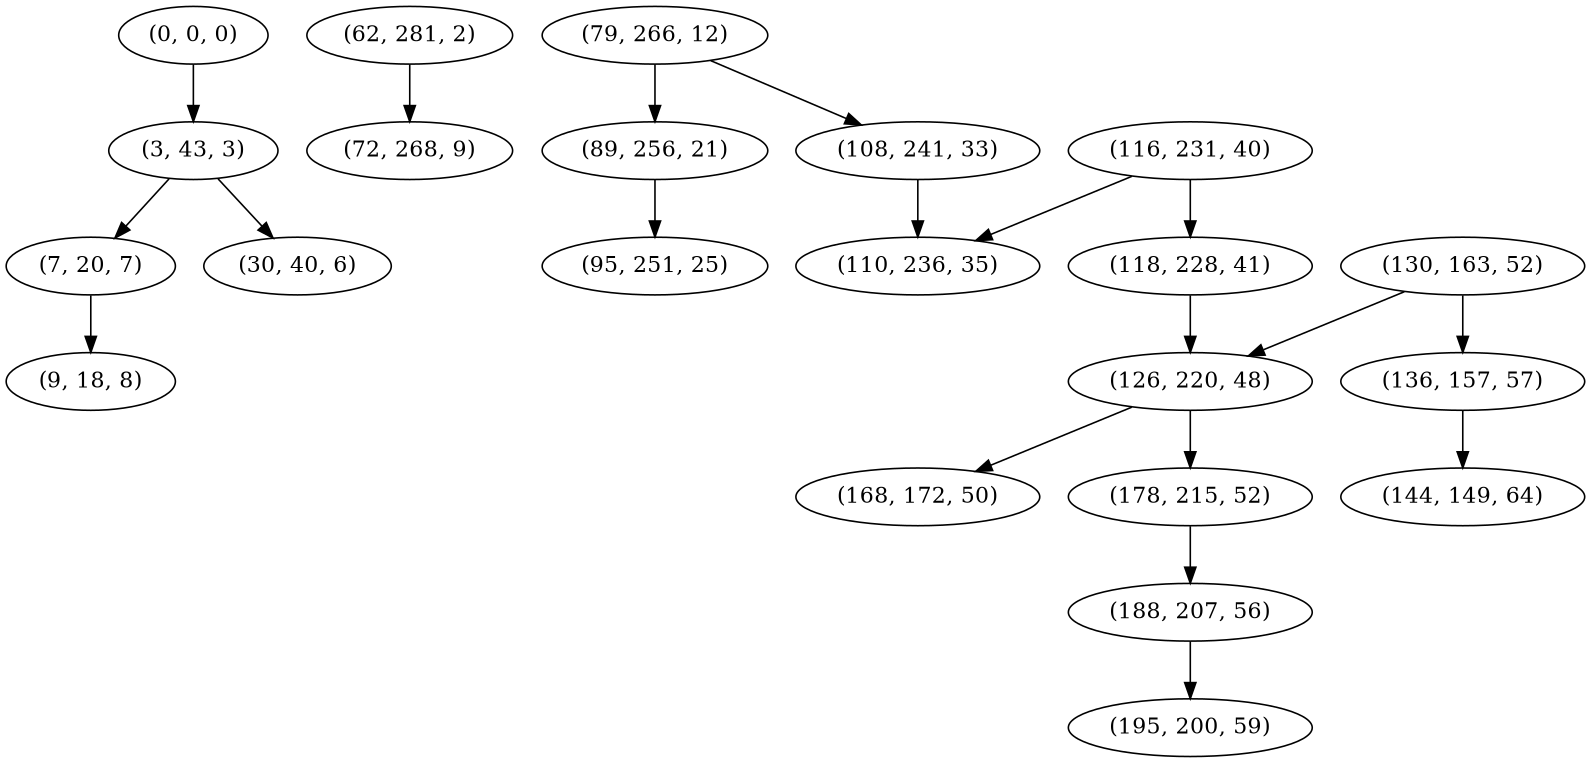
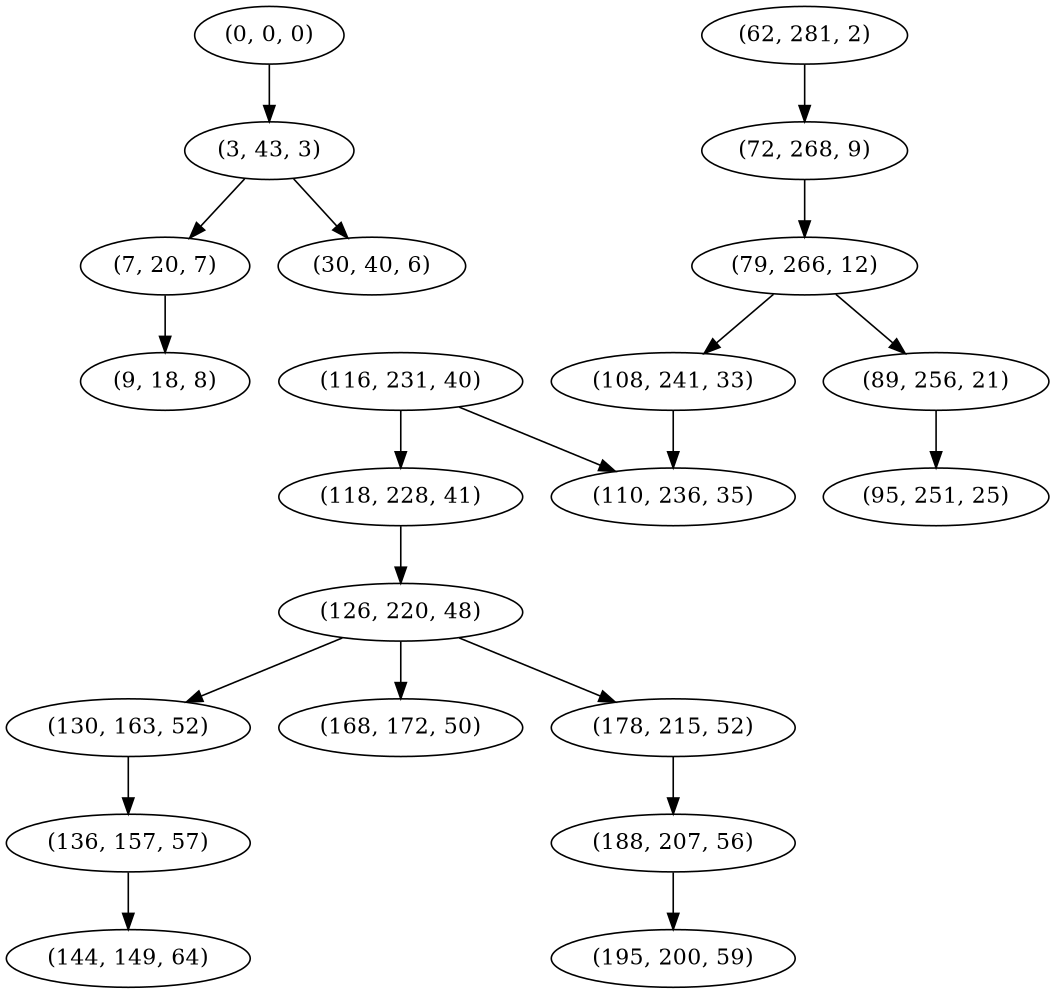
edge "(72, 268, 9)" -> "(79, 266, 12)": added
edge "(130, 163, 52)" -> "(126, 220, 48)": reversed
